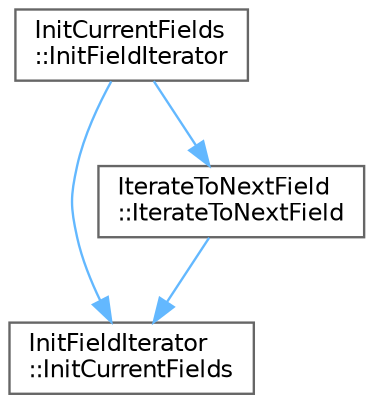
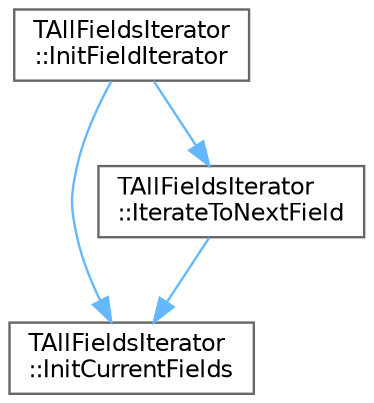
node "InitCurrentFields ::InitFieldIterator": label "InitCurrentFields ::InitFieldIterator" -> "TAllFieldsIterator ::InitFieldIterator"
node "IterateToNextField ::IterateToNextField": label "IterateToNextField ::IterateToNextField" -> "TAllFieldsIterator ::IterateToNextField"
node "InitFieldIterator ::InitCurrentFields": label "InitFieldIterator ::InitCurrentFields" -> "TAllFieldsIterator ::InitCurrentFields"
